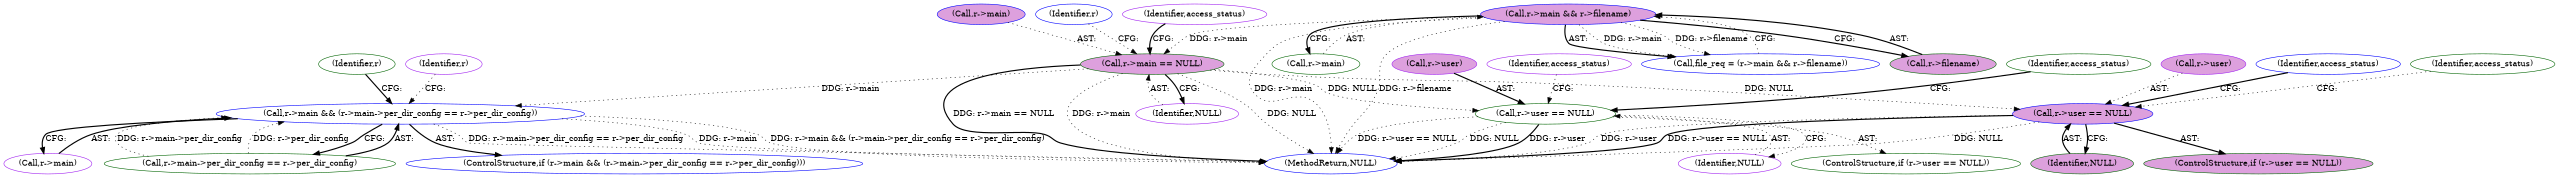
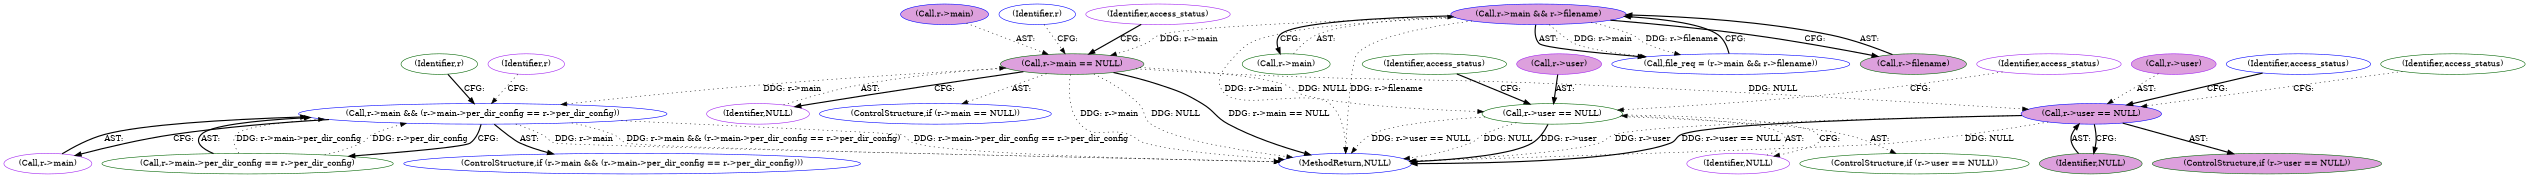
edge "(Call,file_req = (r->main && r->filename))" -> "(Call,r->main && r->filename)": style dotted -> bold
node "(ControlStructure,if (r->main == NULL))": added
